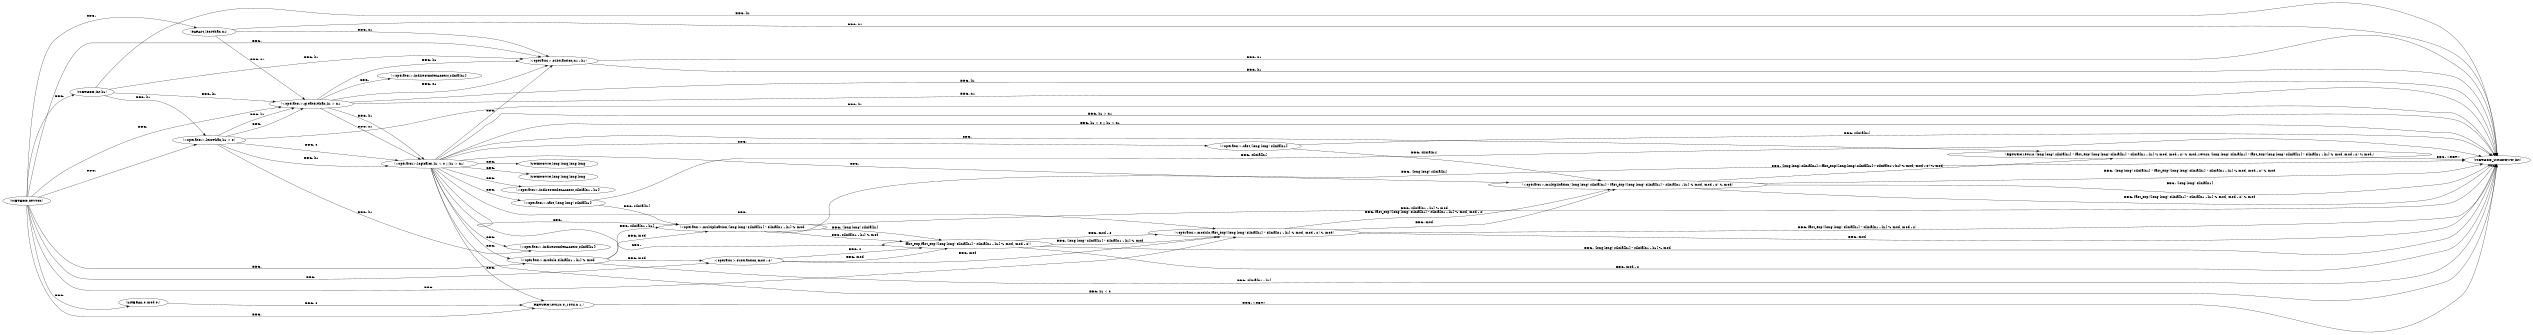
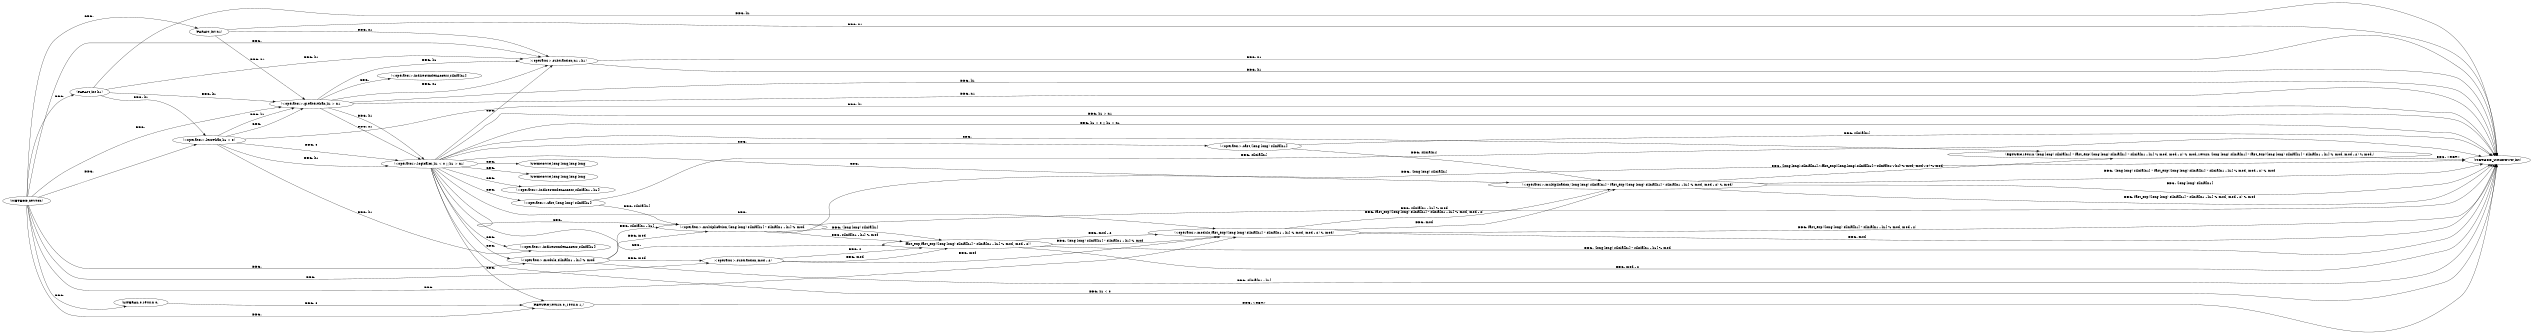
node "(PARAM,lessThan n1)": label "(PARAM,lessThan n1)" -> "(PARAM,int n1)"
node "(METHOD,int k1)": label "(METHOD,int k1)" -> "(PARAM,int k1)"
node "(LITERAL,0,mod 0;)": label "(LITERAL,0,mod 0;)" -> "(LITERAL,0,return 0;)"
